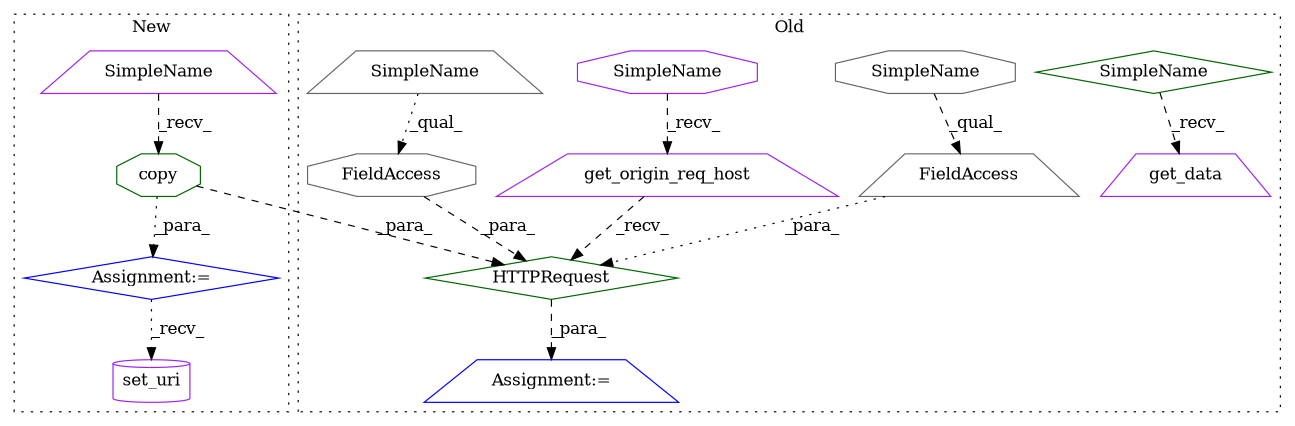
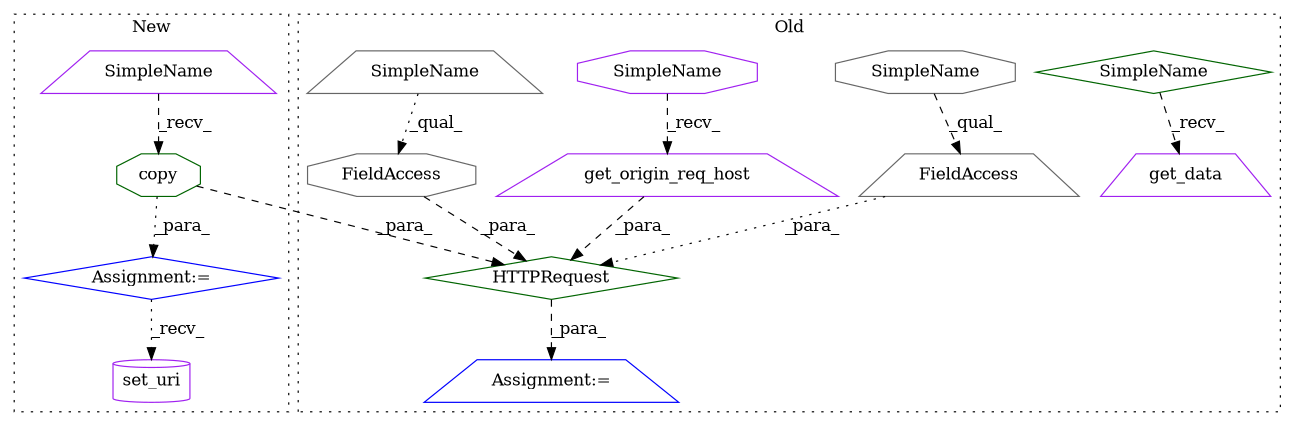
edge "get_origin_req_host" -> "HTTPRequest": label "_recv_" -> "_para_"
